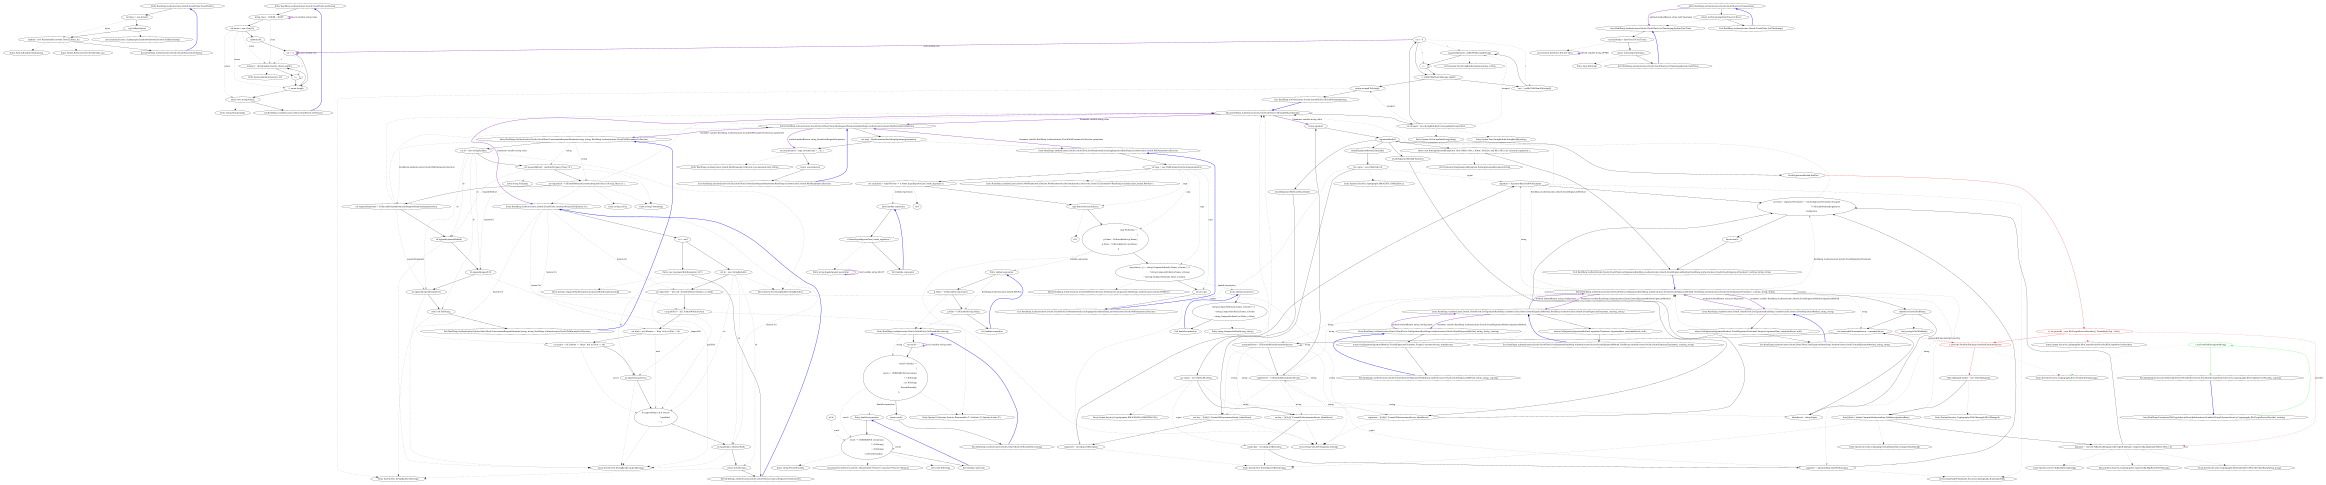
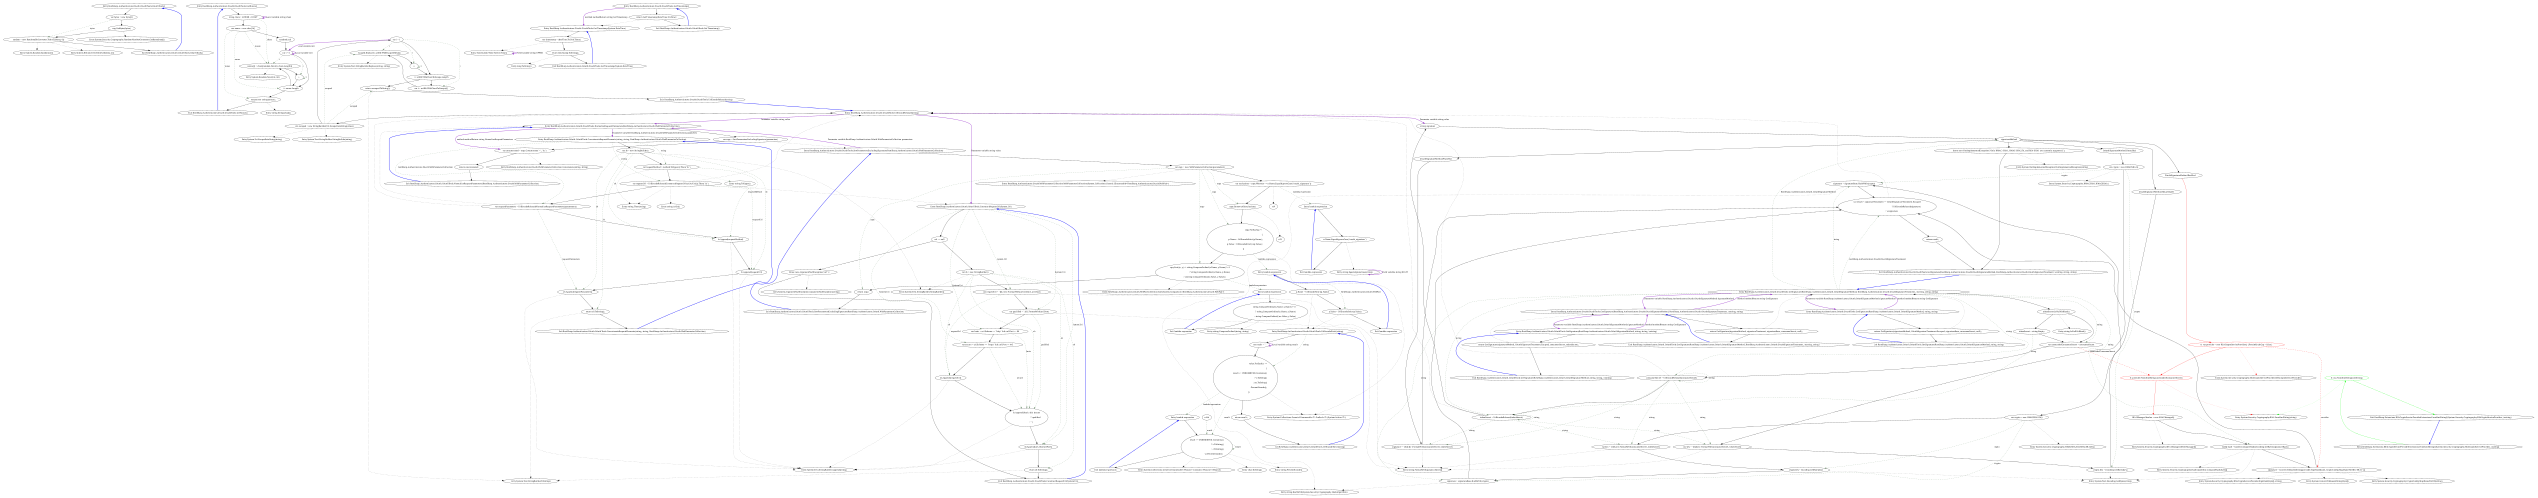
edge "tokenSecret = UrlEncodeRelaxed(tokenSecret)" -> "tokenSecret = string.Empty": reversed
